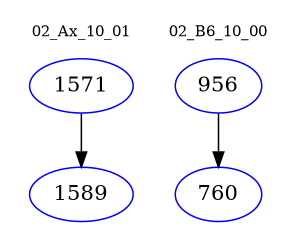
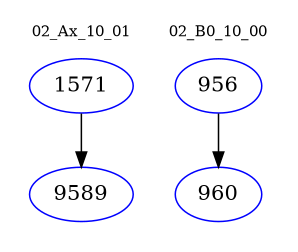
cluster "02_B6_10_00": label "02_B6_10_00" -> "02_B0_10_00"
node "1589": label "1589" -> "9589"
node "760": label "760" -> "960"
